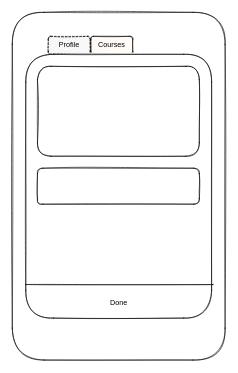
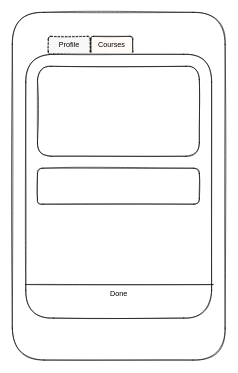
node "Done": moved (119, 303) -> (119, 294)
